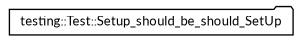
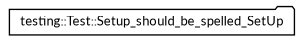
node "testing::Test::Setup_should_be_should_SetUp": label "testing::Test::Setup_should_be_should_SetUp" -> "testing::Test::Setup_should_be_spelled_SetUp"
